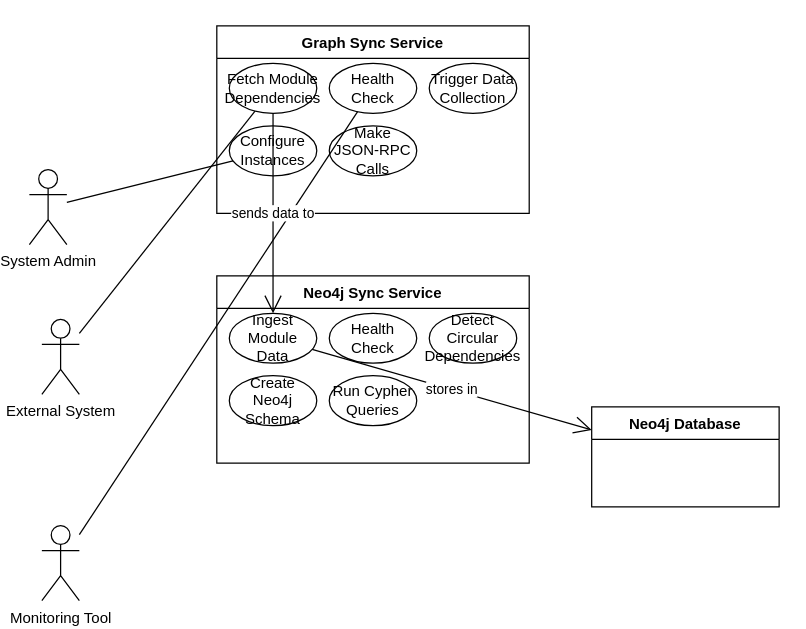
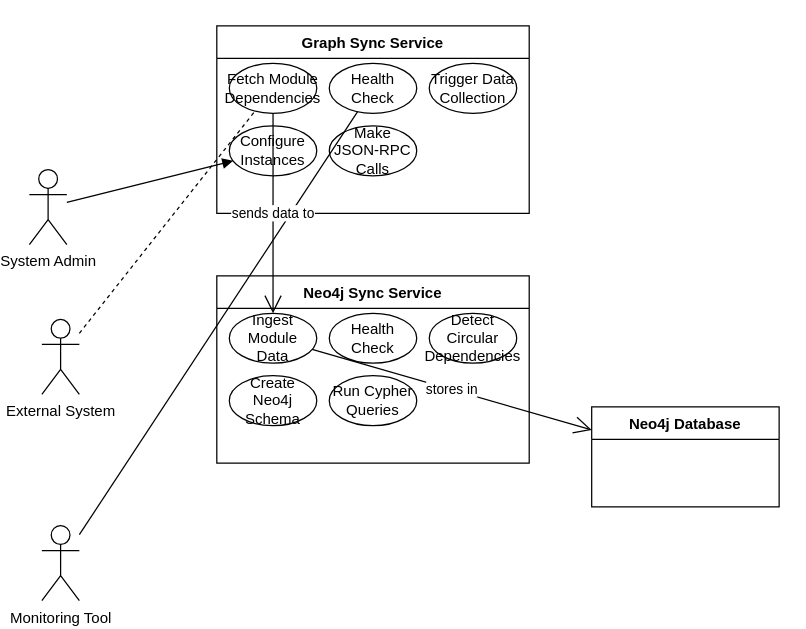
edge "Configure Instances" -- "System Admin": arrowhead none -> block
edge "Fetch Module Dependencies" -- "External System": style solid -> dashed
